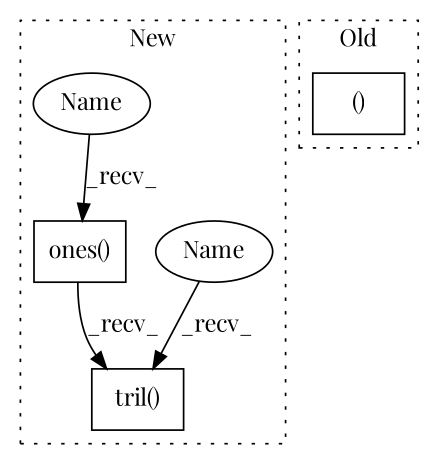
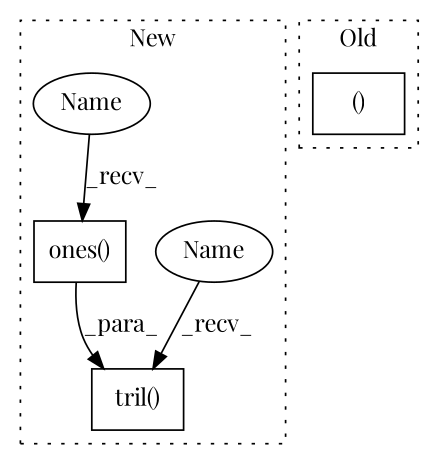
edge "ones()" -> "tril()": label "_recv_" -> "_para_"
